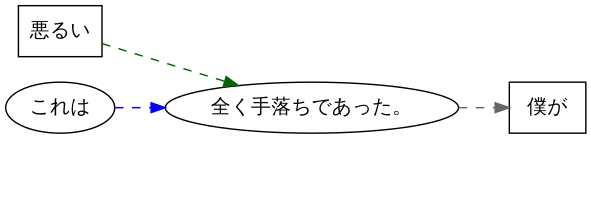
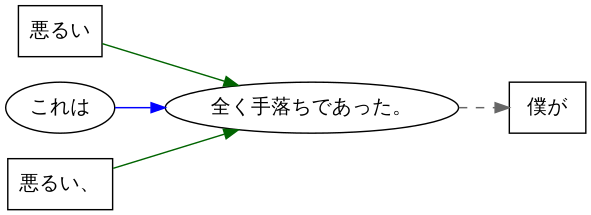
edge "悪るい" -> "全く手落ちであった。": style dashed -> solid
edge "これは" -> "全く手落ちであった。": style dashed -> solid
node "悪るい、": added
